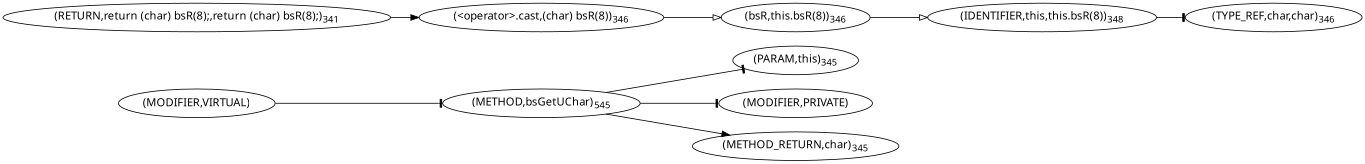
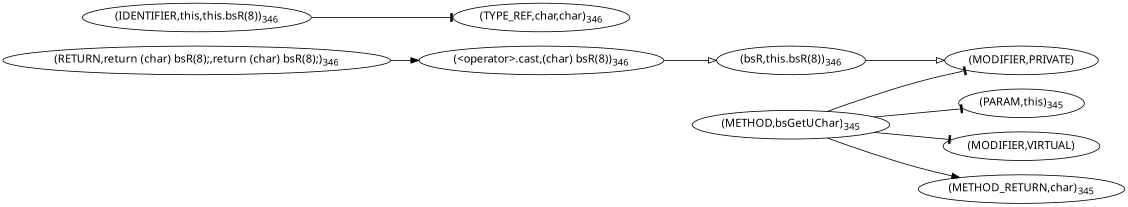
node "(RETURN,return (char) bsR(8);,return (char) bsR(8);)": text "341" -> "346"
node "(IDENTIFIER,this,this.bsR(8))": text "348" -> "346"
edge "(bsR,this.bsR(8))" -> "(IDENTIFIER,this,this.bsR(8))": now "(bsR,this.bsR(8))" -> "(MODIFIER,PRIVATE)"
node "(METHOD,bsGetUChar)": text "545" -> "345"
edge "(MODIFIER,VIRTUAL)" -> "(METHOD,bsGetUChar)": reversed
